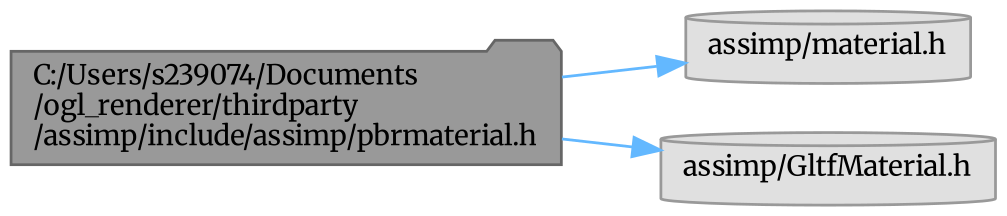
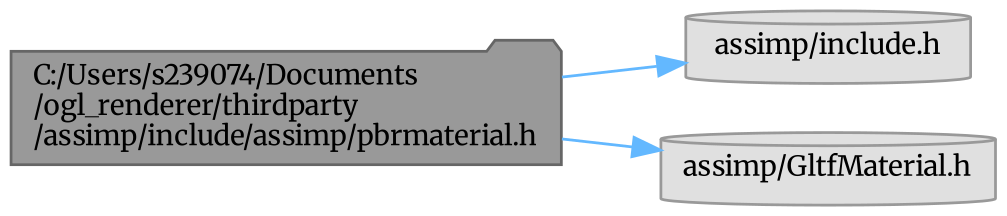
node "assimp/material.h": label "assimp/material.h" -> "assimp/include.h"
